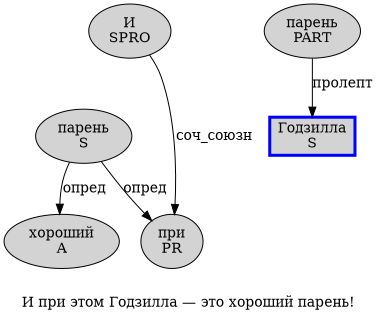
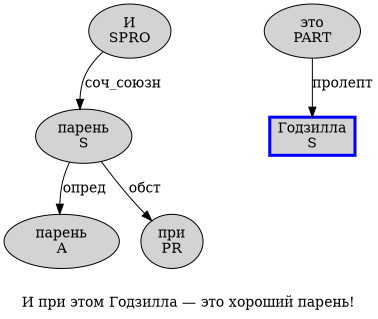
node "парень PART": label "парень PART" -> "это PART"
edge "И SPRO" -> "при PR": now "И SPRO" -> "парень S"
edge "парень S" -> "при PR": label "опред" -> "обст"
node "хороший A": label "хороший A" -> "парень A"
